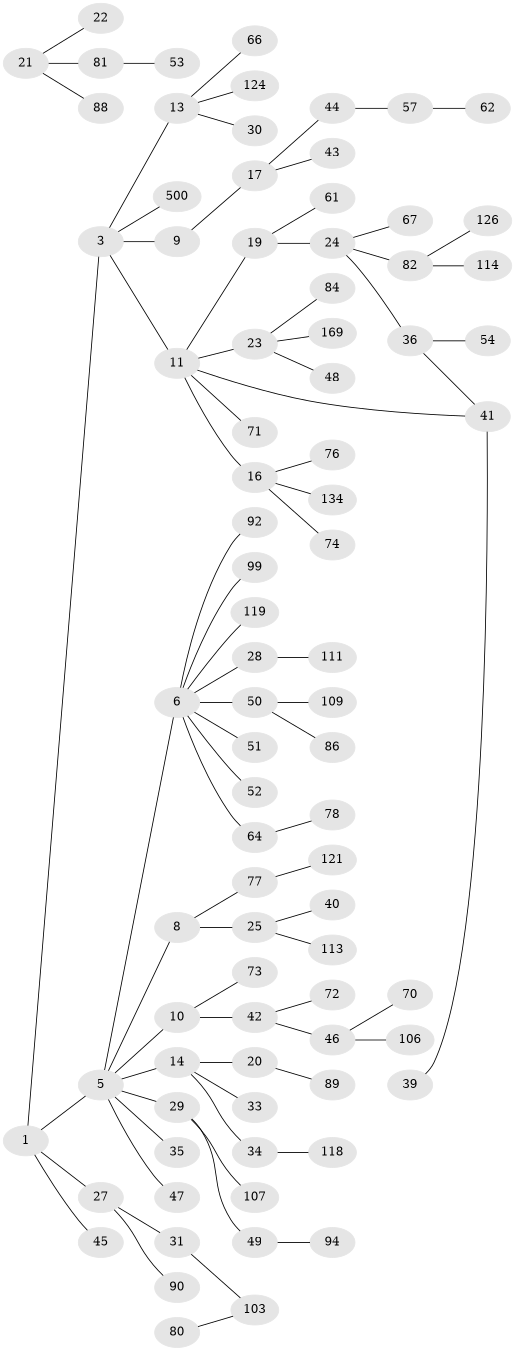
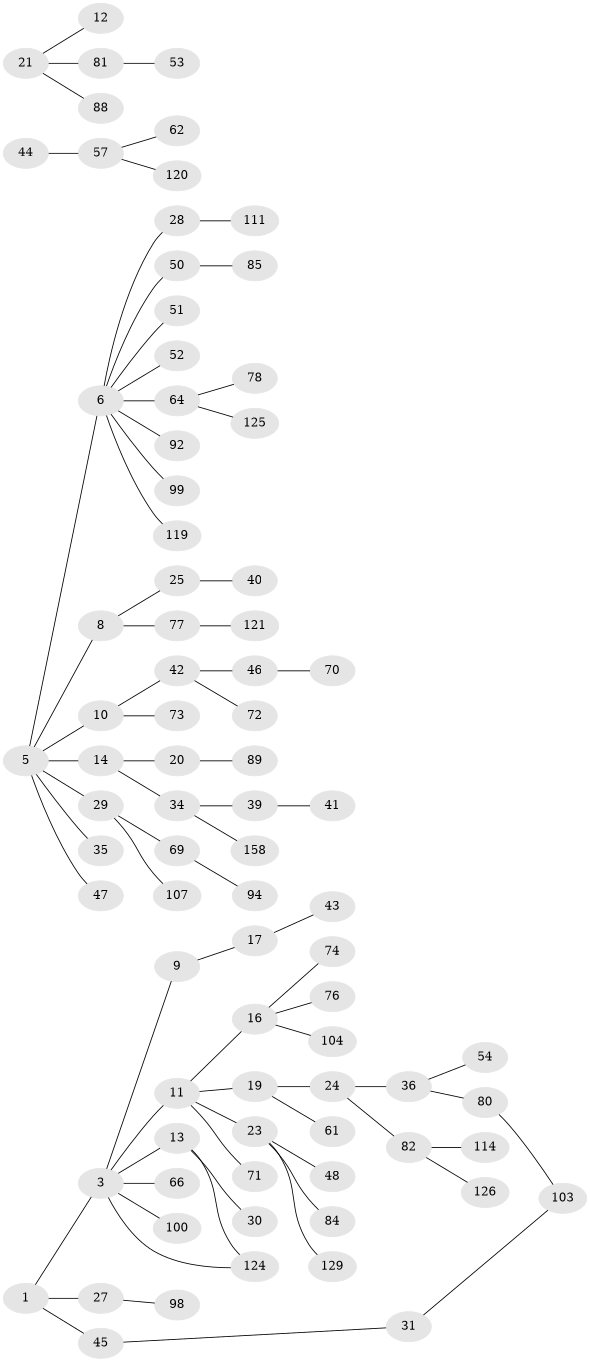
node "22": label "22" -> "12"
edge "66" -- "13": now "66" -- "3"
edge "44" -- "17": removed
node "120": added
node "500": label "500" -> "100"
node "67": removed
node "169": label "169" -> "129"
edge "36" -- "41": now "36" -- "80"
edge "11" -- "41": removed
node "125": added
node "134": label "134" -> "104"
node "109": removed
node "86": label "86" -> "85"
edge "34" -- "39": added
node "113": removed
node "106": removed
node "33": removed
edge "5" -- "1": removed
node "118": label "118" -> "158"
edge "27" -- "31": now "45" -- "31"
node "49": label "49" -> "69"
edge "3" -- "124": added
node "90": label "90" -> "98"
